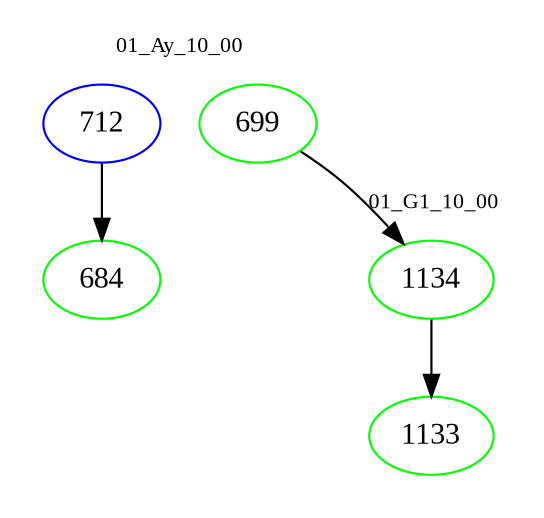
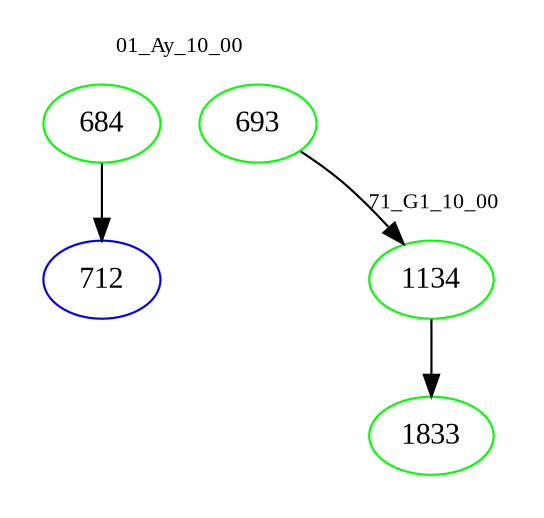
node "699": label "699" -> "693"
edge "712" -> "684": reversed
cluster "01_G1_10_00": label "01_G1_10_00" -> "71_G1_10_00"
node "1133": label "1133" -> "1833"
